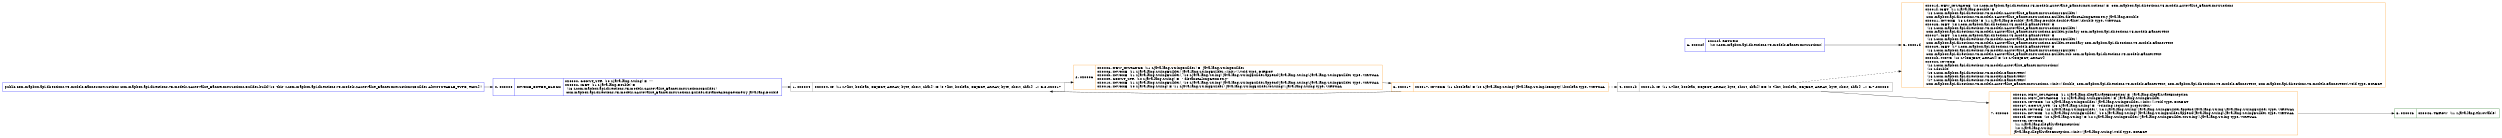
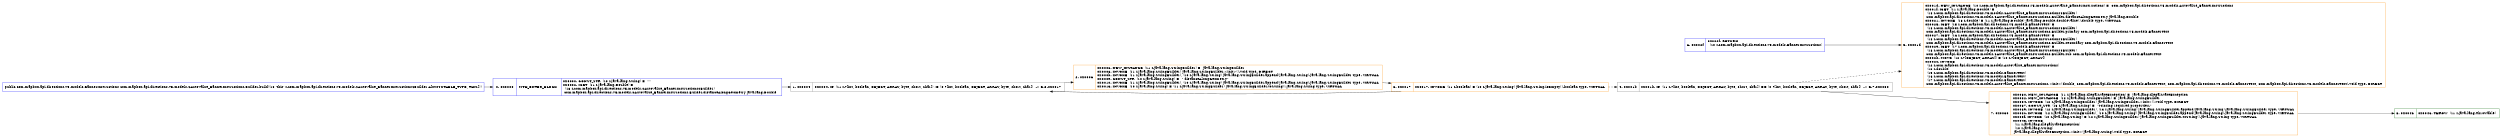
node "0: 0x0000": text "INVOKE_ENTER_BLOCK" -> "MTH_ENTER_BLOCK"
